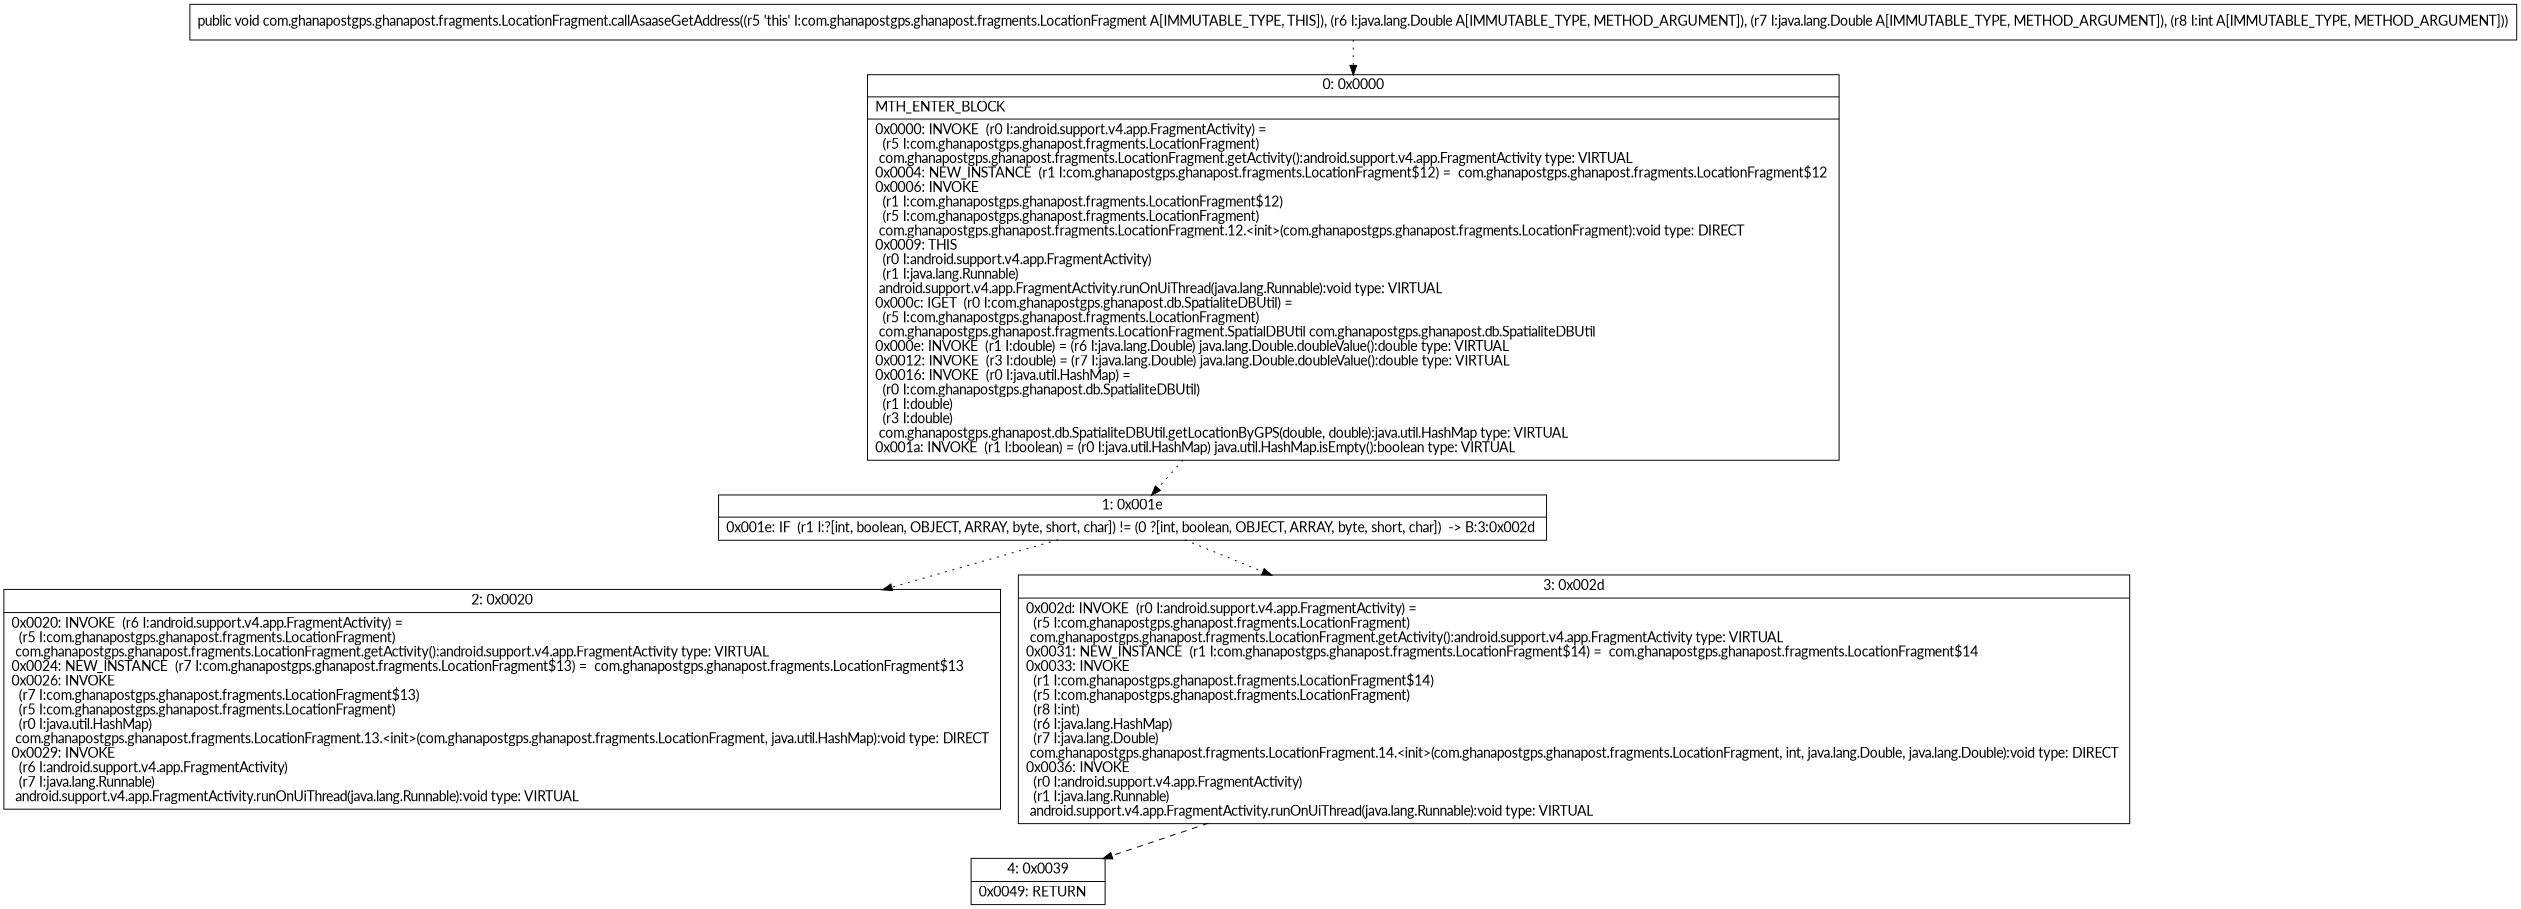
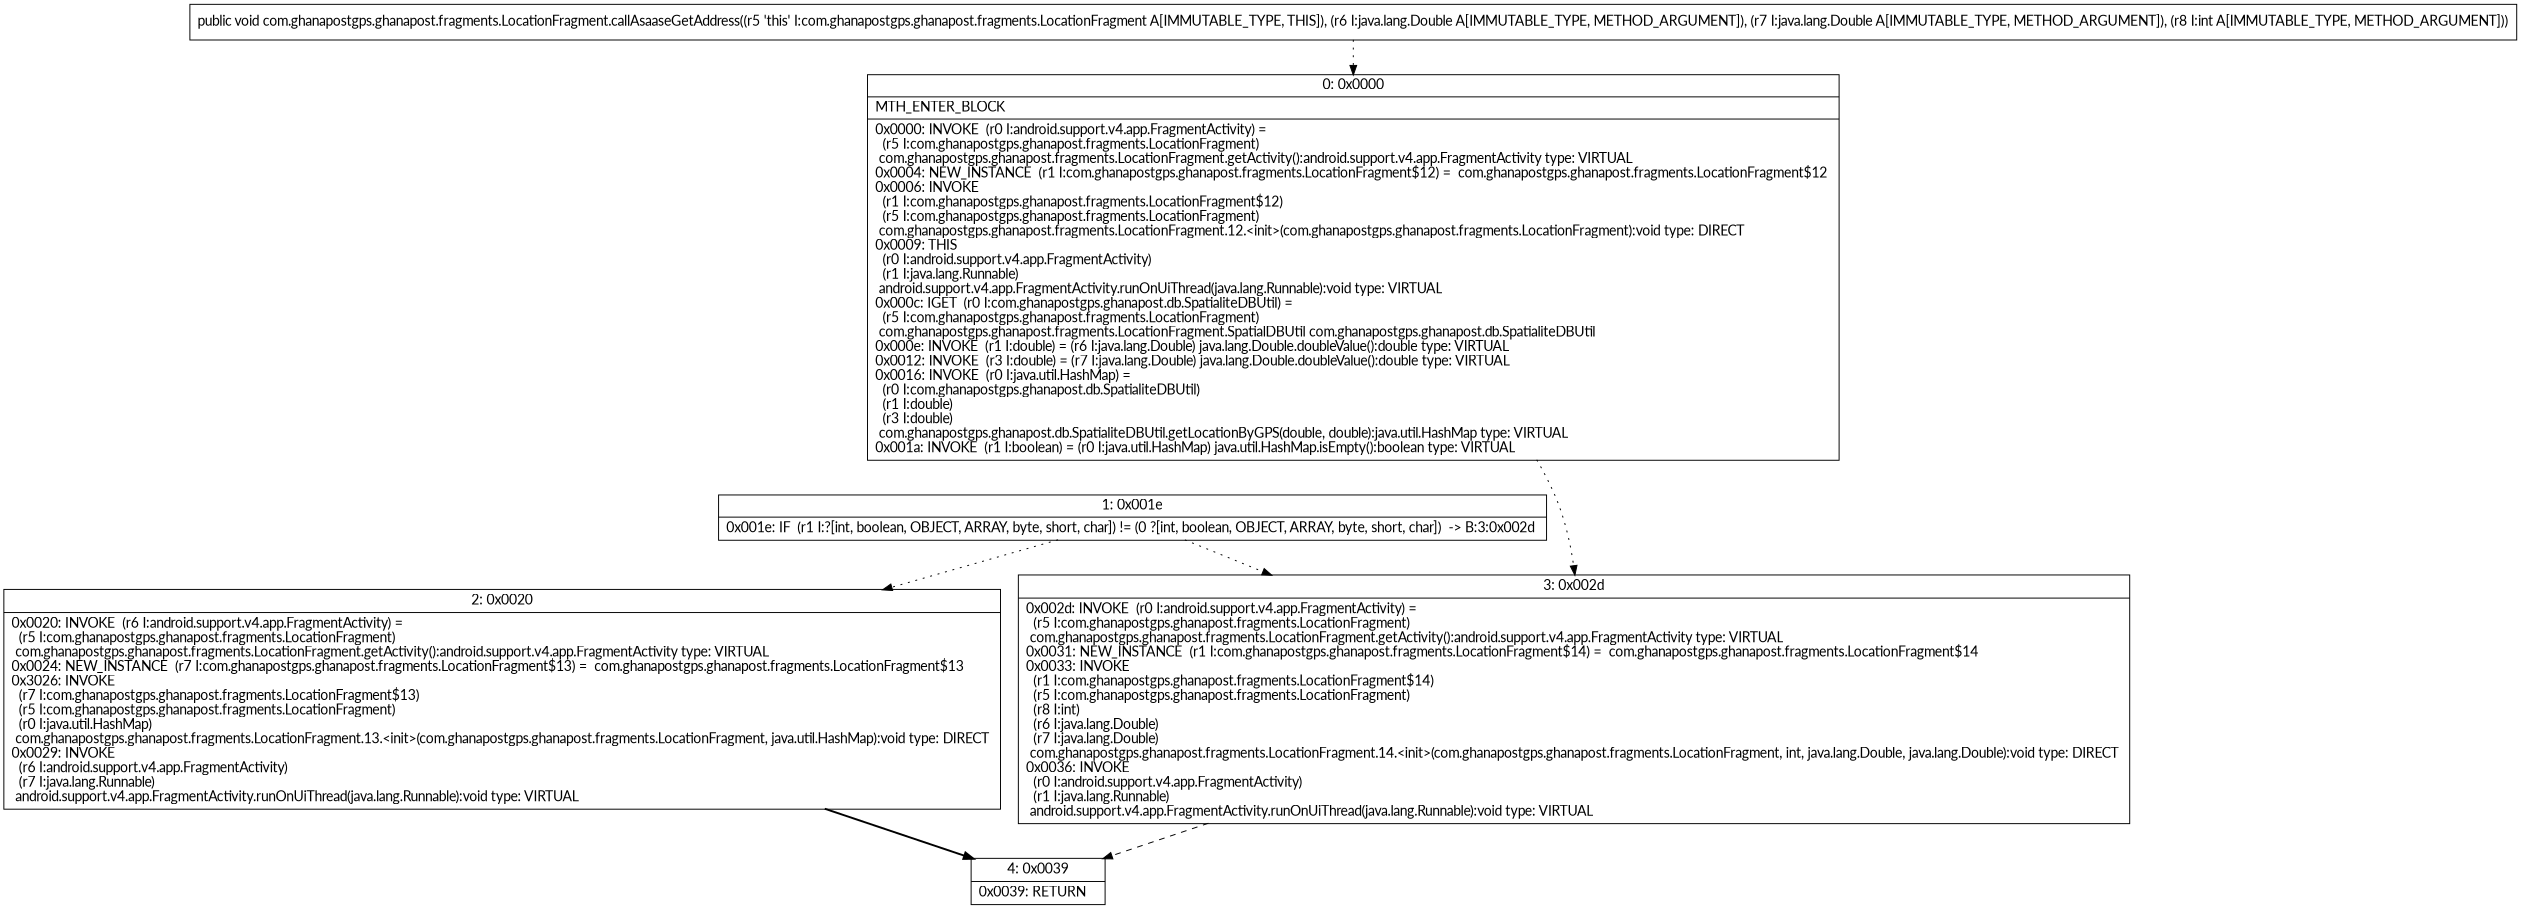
edge "0: 0x0000" -> "1: 0x001e": now "0: 0x0000" -> "3: 0x002d"
node "2: 0x0020": text "0x0026: INVOKE" -> "0x3026: INVOKE"
node "3: 0x002d": text "(r6 I:java.lang.HashMap)" -> "(r6 I:java.lang.Double)"
edge "2: 0x0020" -> "4: 0x0039": added
node "4: 0x0039": text "0x0049: RETURN" -> "0x0039: RETURN"
